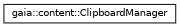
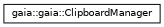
node "gaia::content::ClipboardManager": label "gaia::content::ClipboardManager" -> "gaia::gaia::ClipboardManager"
